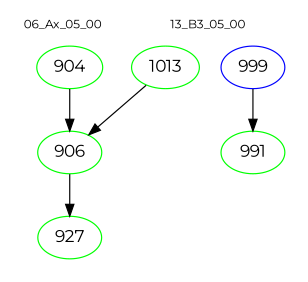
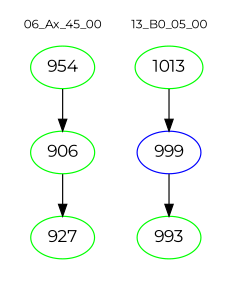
cluster "06_Ax_05_00": label "06_Ax_05_00" -> "06_Ax_45_00"
cluster "13_B3_05_00": label "13_B3_05_00" -> "13_B0_05_00"
node "904": label "904" -> "954"
edge "1013" -> "906": now "1013" -> "999"
node "991": label "991" -> "993"
